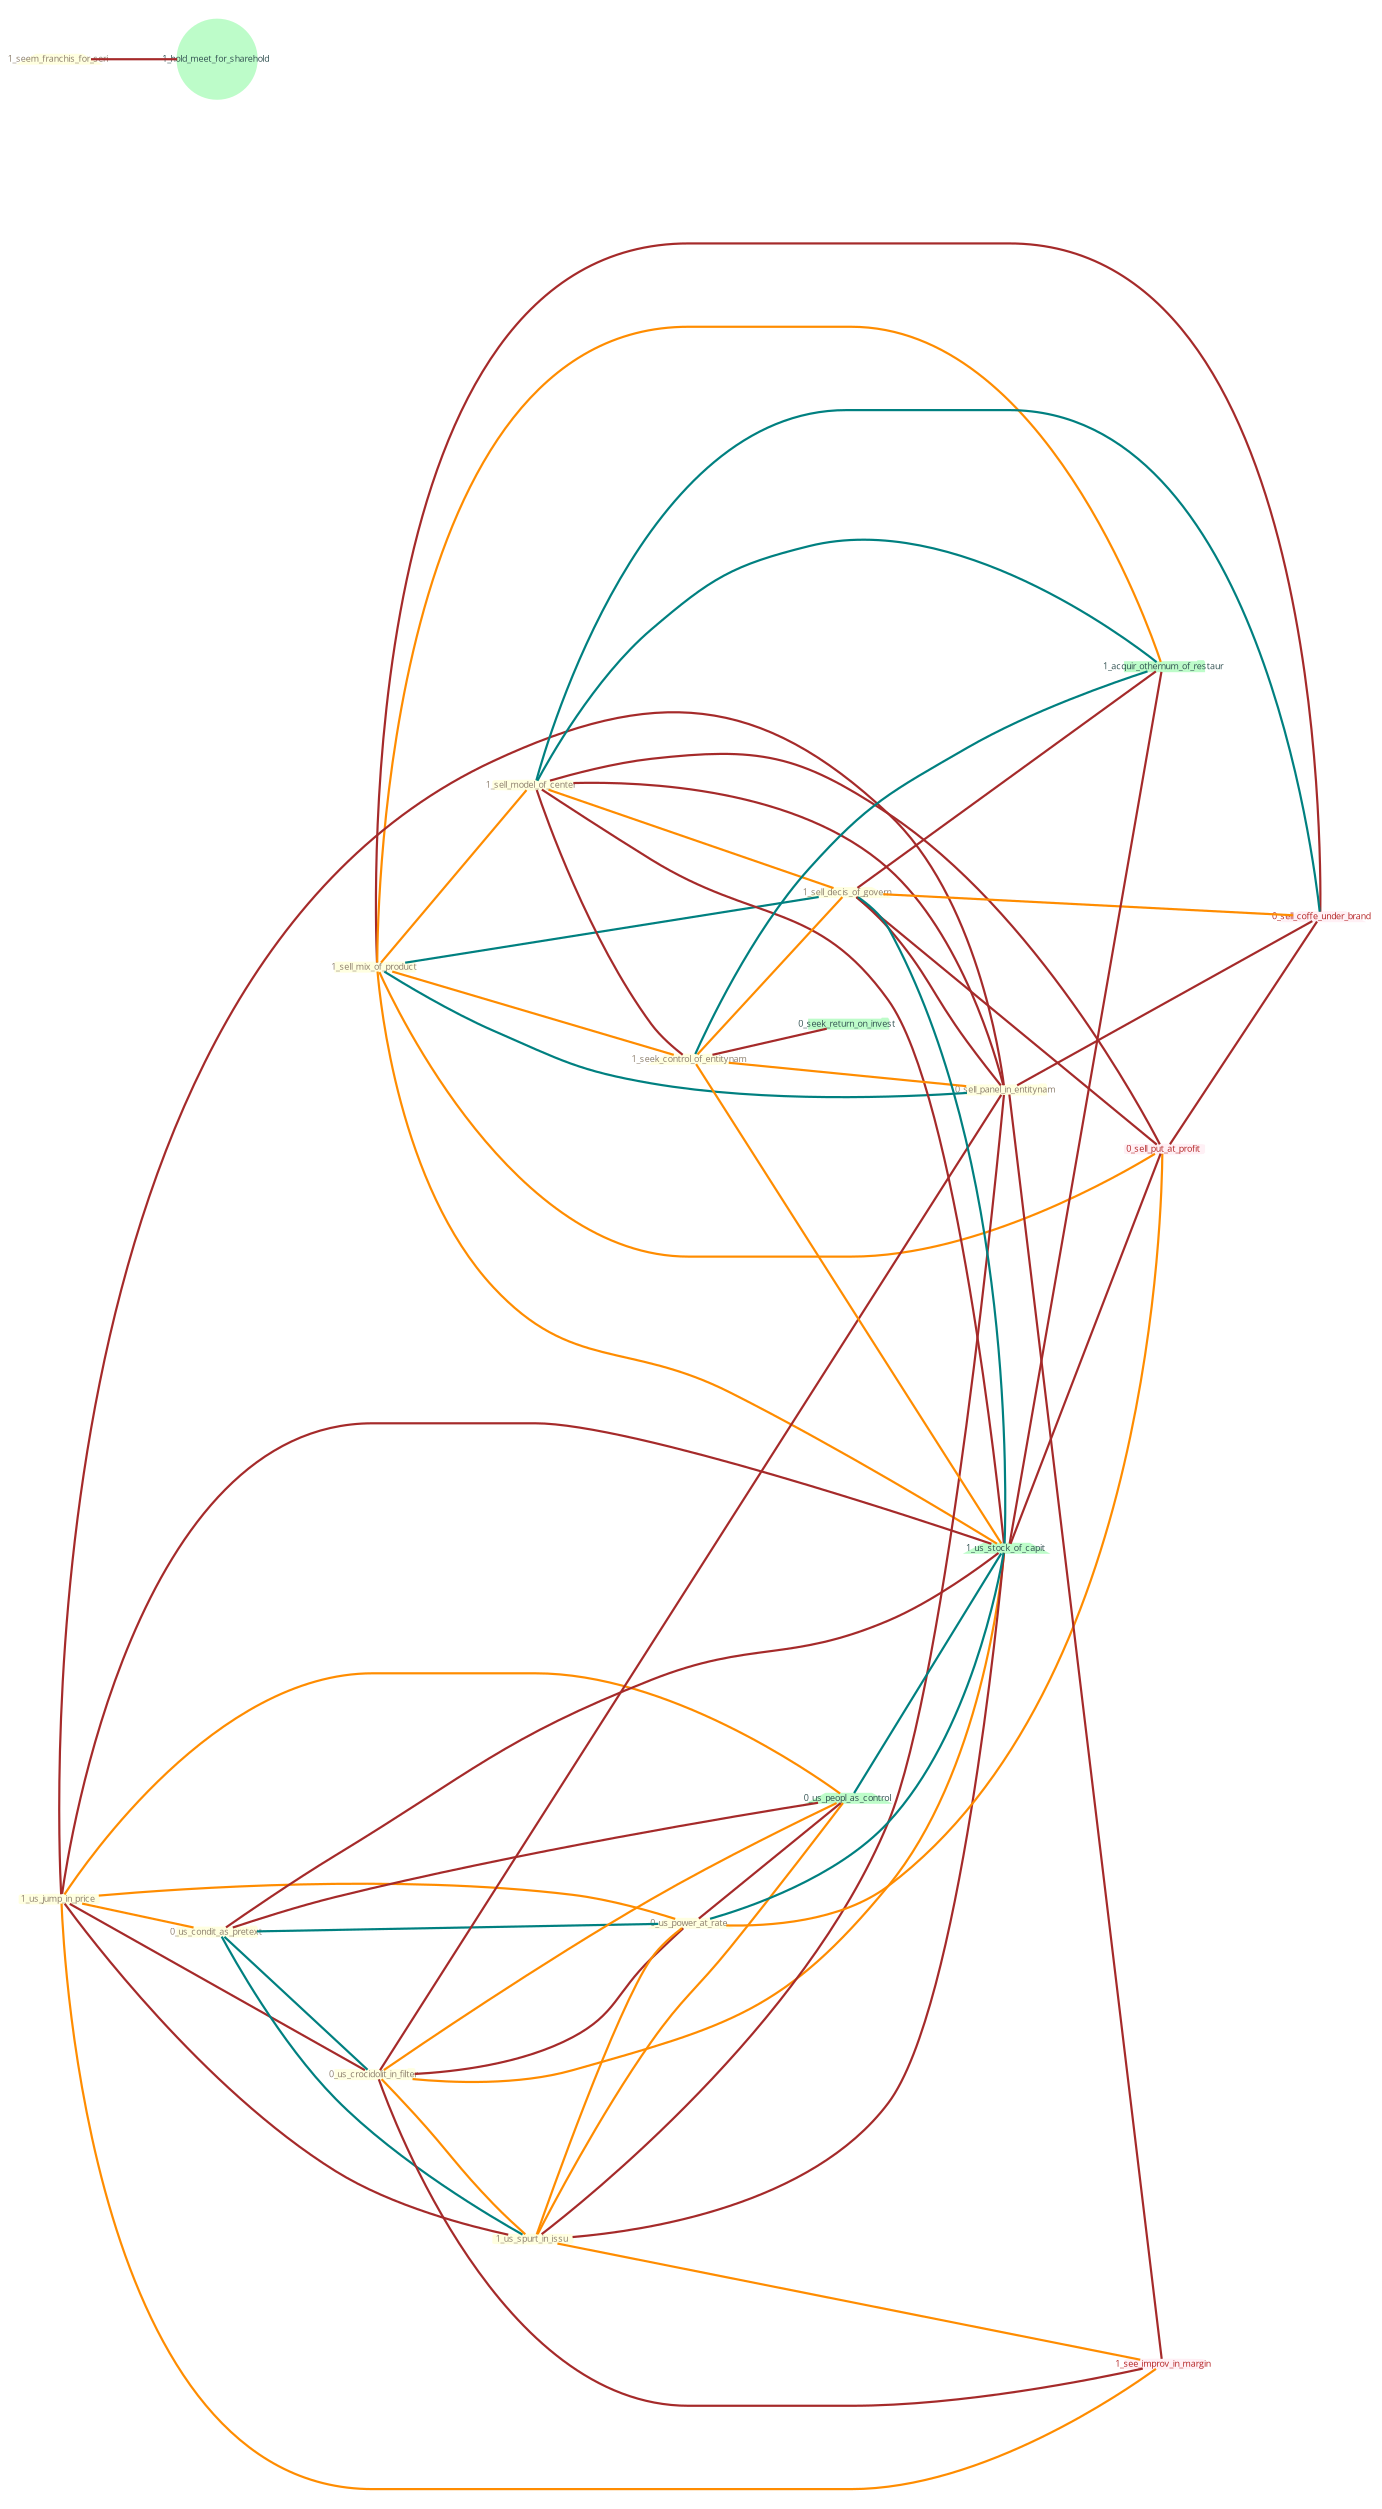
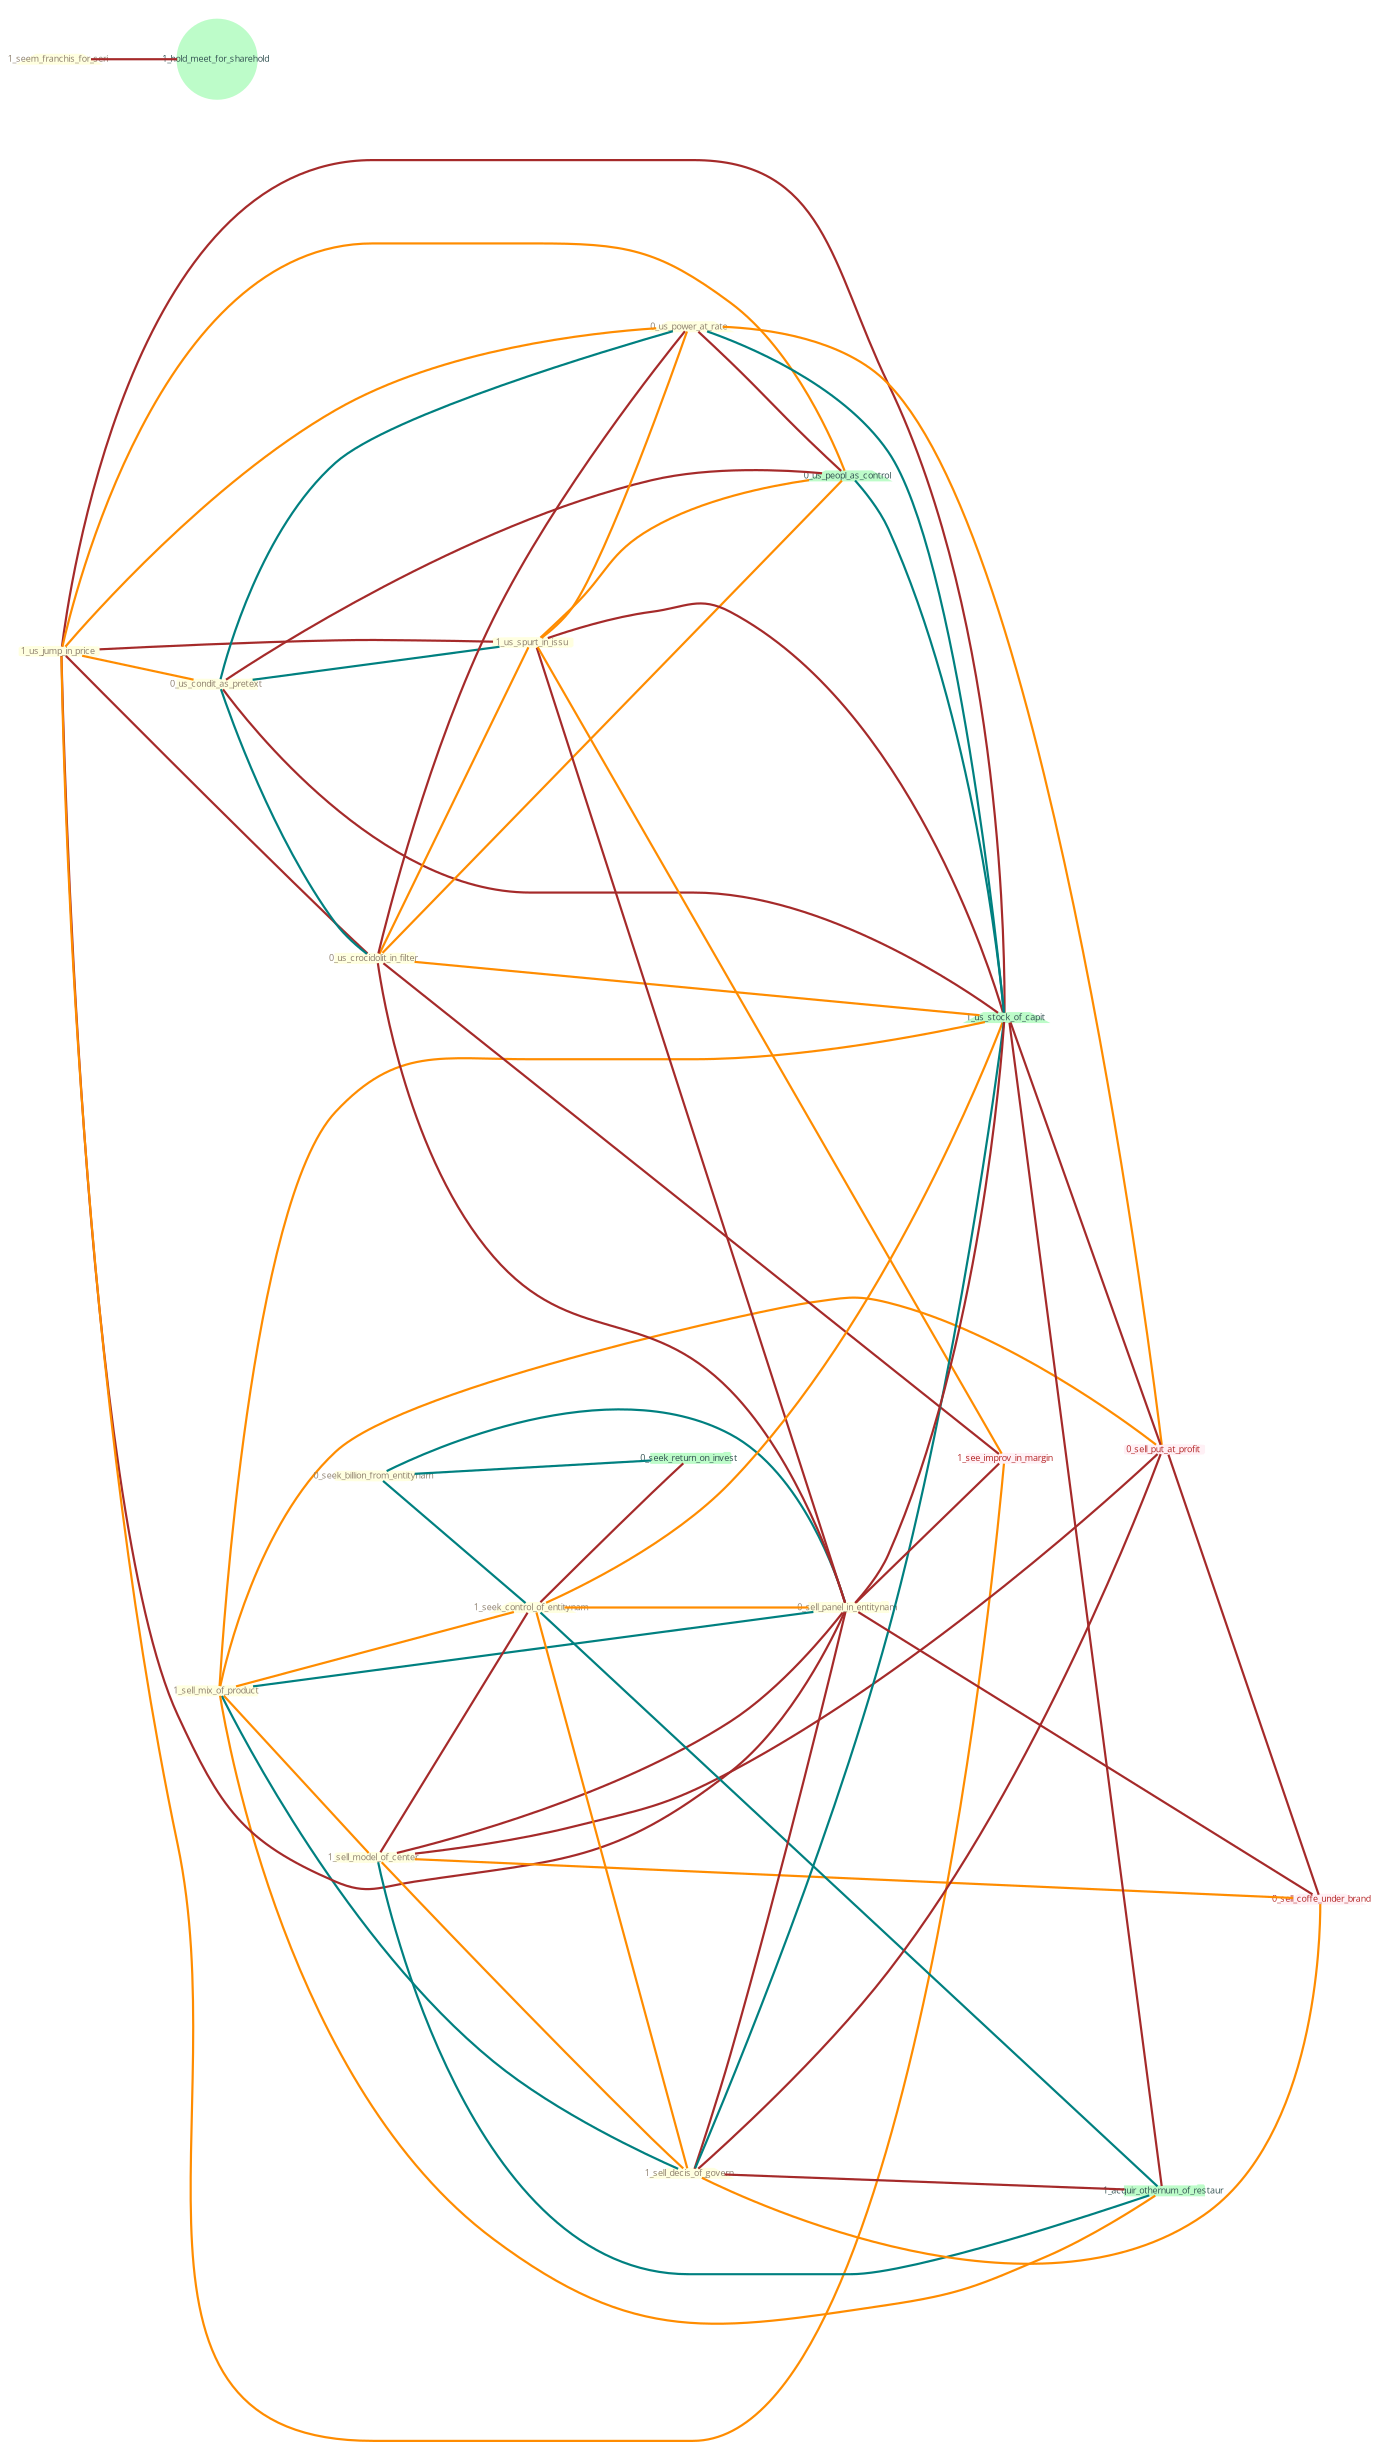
edge "0_sell_coffe_under_brand" -- "1_sell_mix_of_product": removed
edge "1_sell_model_of_center" -- "0_sell_coffe_under_brand": color teal -> darkorange
edge "1_sell_model_of_center" -- "1_us_stock_of_capit": now "0_sell_panel_in_entitynam" -- "1_us_stock_of_capit"
node "0_seek_billion_from_entitynam": added
